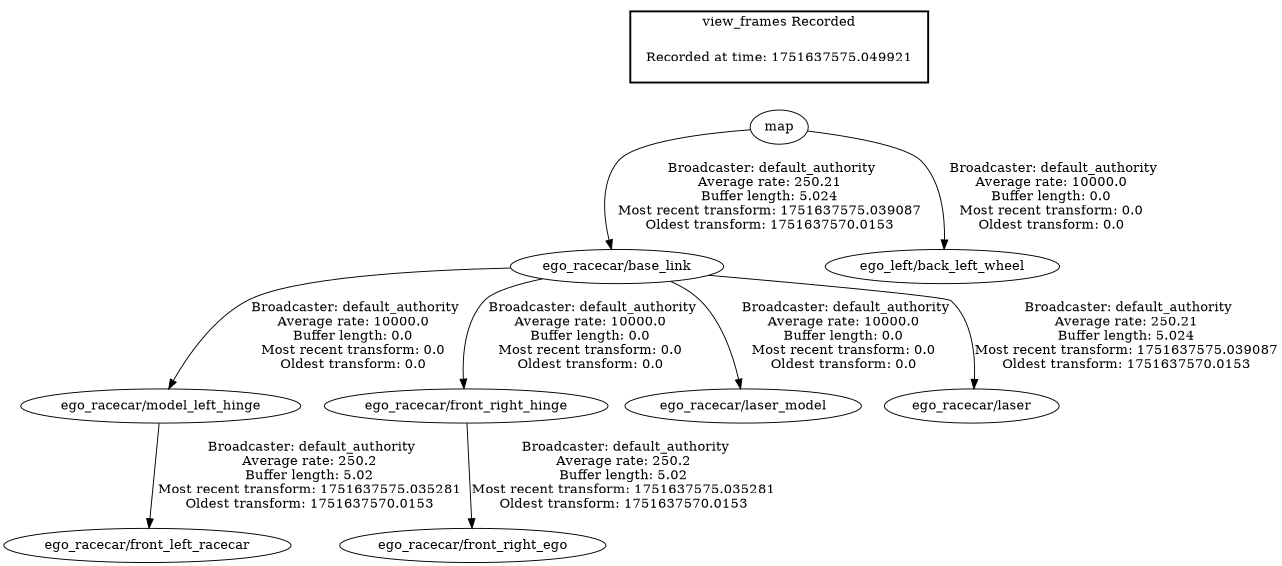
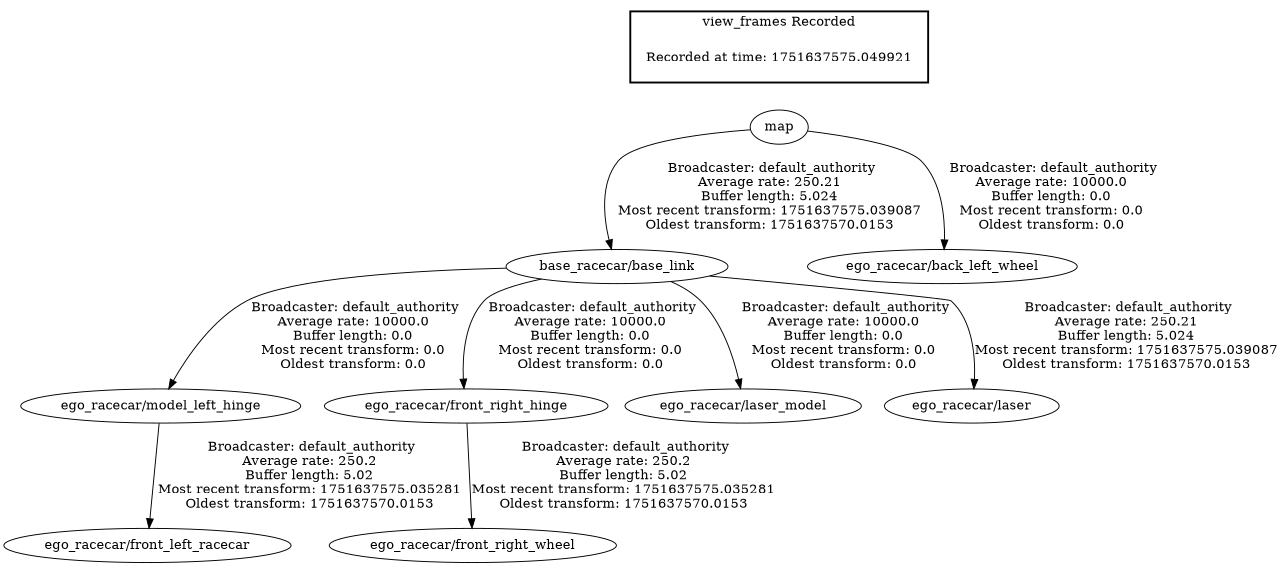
node "ego_racecar/base_link": label "ego_racecar/base_link" -> "base_racecar/base_link"
node "ego_left/back_left_wheel": label "ego_left/back_left_wheel" -> "ego_racecar/back_left_wheel"
node "ego_racecar/front_right_ego": label "ego_racecar/front_right_ego" -> "ego_racecar/front_right_wheel"
